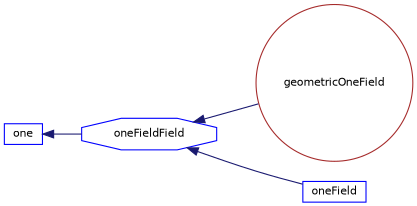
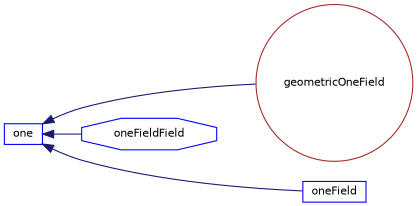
edge "geometricOneField" -> "oneFieldField": now "geometricOneField" -> "one"
edge "oneField" -> "oneFieldField": now "oneField" -> "one"
